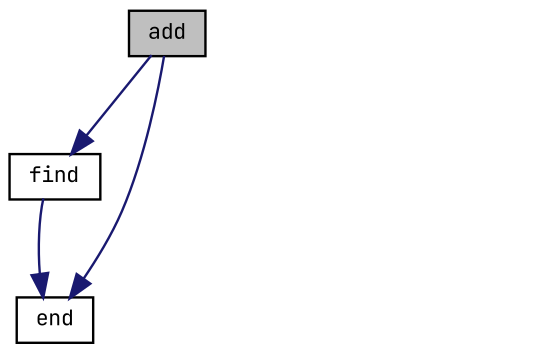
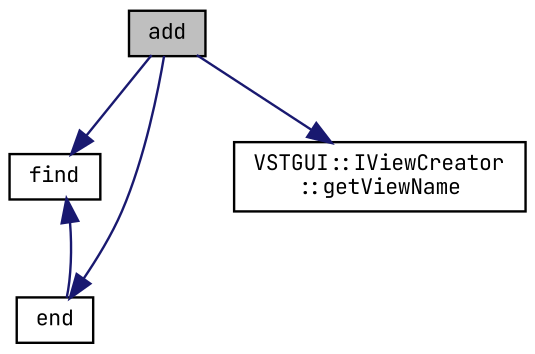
node "VSTGUI::IViewCreator ::getViewName": added
edge "find" -> "end": reversed
